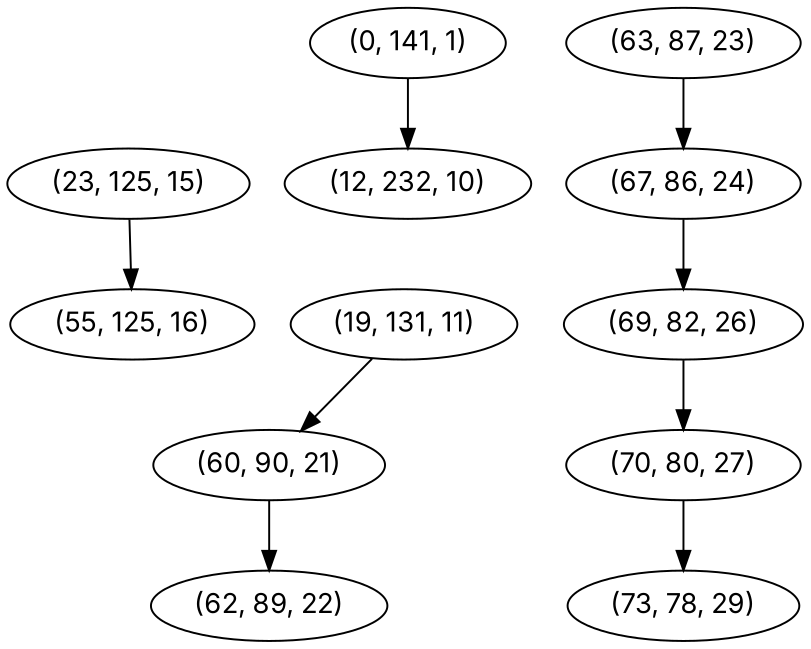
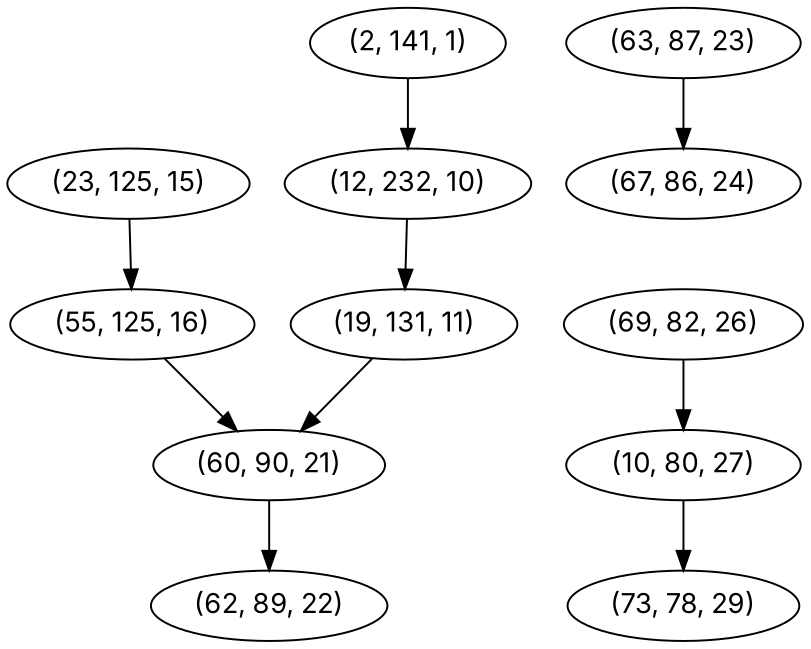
node "(0, 141, 1)": label "(0, 141, 1)" -> "(2, 141, 1)"
edge "(12, 232, 10)" -> "(19, 131, 11)": added
edge "(67, 86, 24)" -> "(69, 82, 26)": removed
edge "(55, 125, 16)" -> "(60, 90, 21)": added
node "(70, 80, 27)": label "(70, 80, 27)" -> "(10, 80, 27)"
